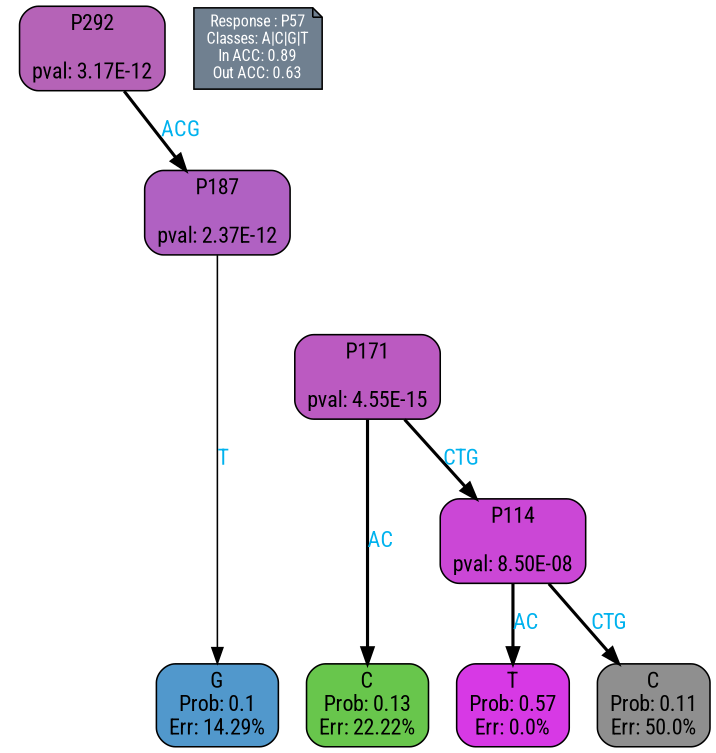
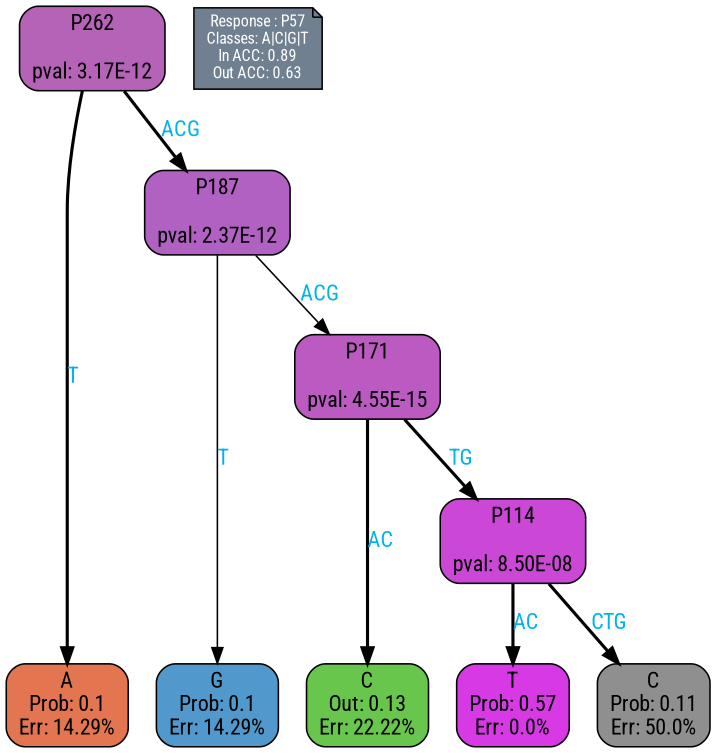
node "P292 pval: 3.17E-12": label "P292 pval: 3.17E-12" -> "P262 pval: 3.17E-12"
edge "P187 pval: 2.37E-12" -> "P171 pval: 4.55E-15": added, label "ACG"
edge "P171 pval: 4.55E-15" -> "P114 pval: 8.50E-08": label "CTG" -> "TG"
node "A Prob: 0.1 Err: 14.29%": added
node "C Prob: 0.13 Err: 22.22%": label "C Prob: 0.13 Err: 22.22%" -> "C Out: 0.13 Err: 22.22%"
